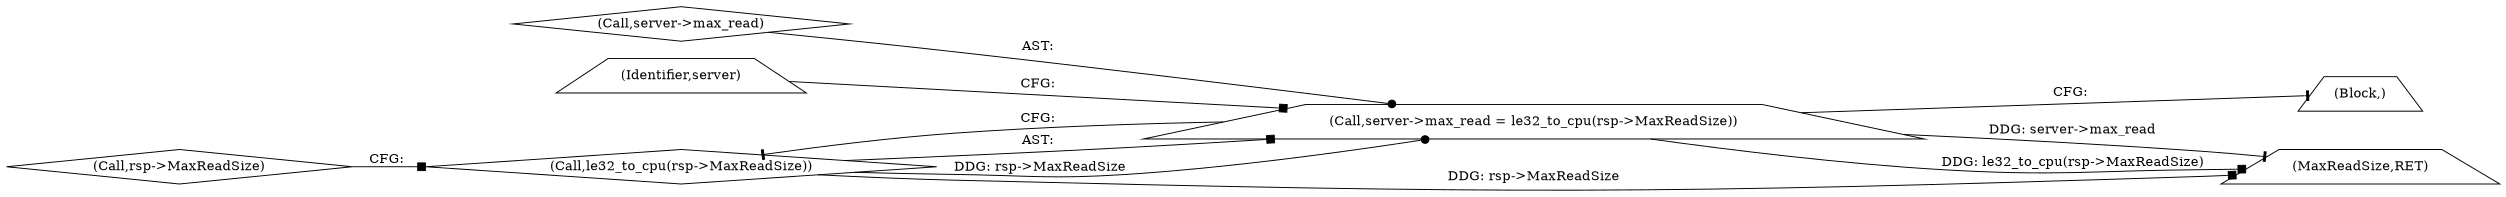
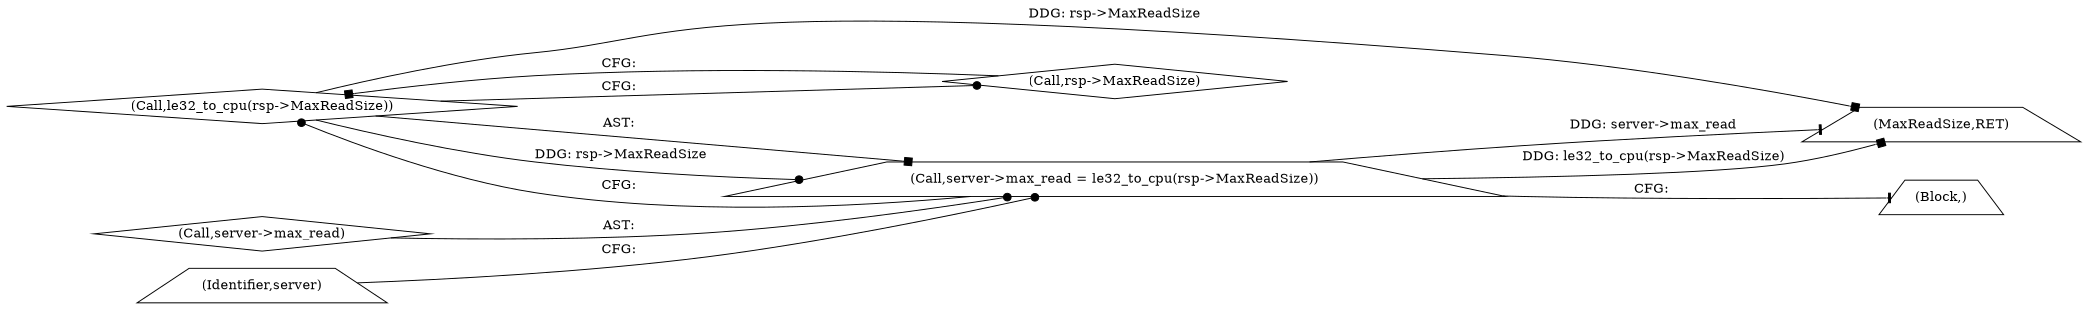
edge "(Call,le32_to_cpu(rsp->MaxReadSize))" -> "(Call,rsp->MaxReadSize)": added, label "CFG:"
edge "(Identifier,server)" -> "(Call,server->max_read = le32_to_cpu(rsp->MaxReadSize))": arrowhead box -> dot
edge "(Call,server->max_read = le32_to_cpu(rsp->MaxReadSize))" -> "(Call,le32_to_cpu(rsp->MaxReadSize))": arrowhead tee -> dot
